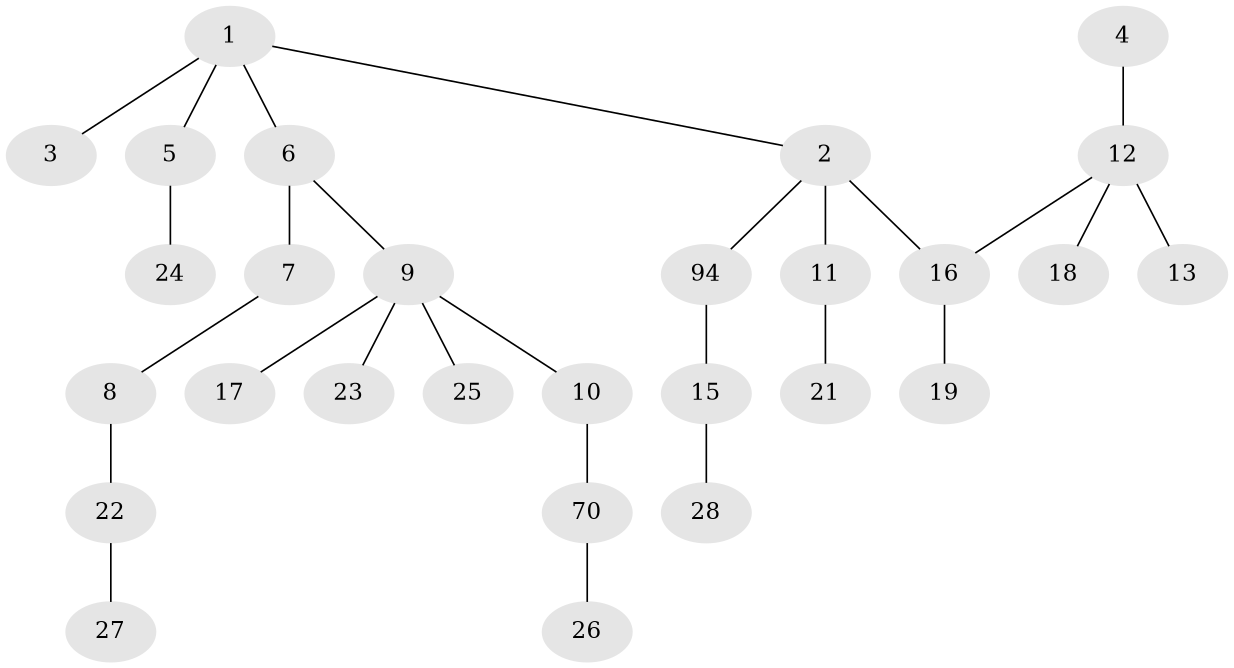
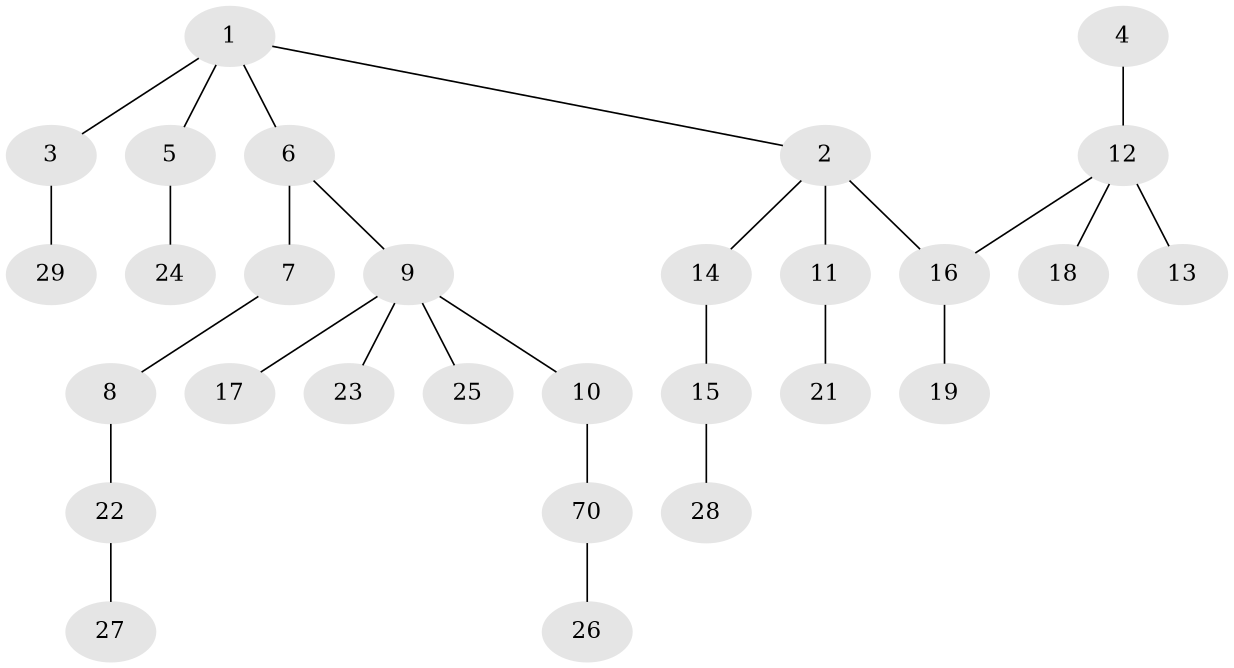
node "29": added
node "94": label "94" -> "14"
